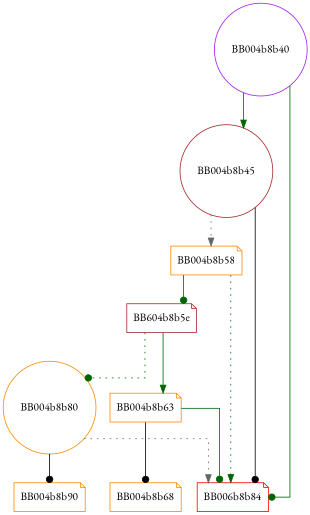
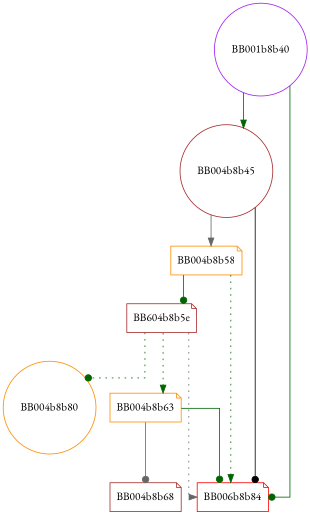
node "BB004b8b40": label "BB004b8b40" -> "BB001b8b40"
edge "BB004b8b45" -> "BB004b8b58": style dotted -> solid
edge "BB604b8b5e" -> "BB004b8b63": style solid -> dotted
edge "BB004b8b80" -> "BB006b8b84": now "BB604b8b5e" -> "BB006b8b84"
edge "BB004b8b63" -> "BB004b8b68": color black -> gray40
node "BB004b8b90": removed
node "BB004b8b68": color darkorange -> brown
